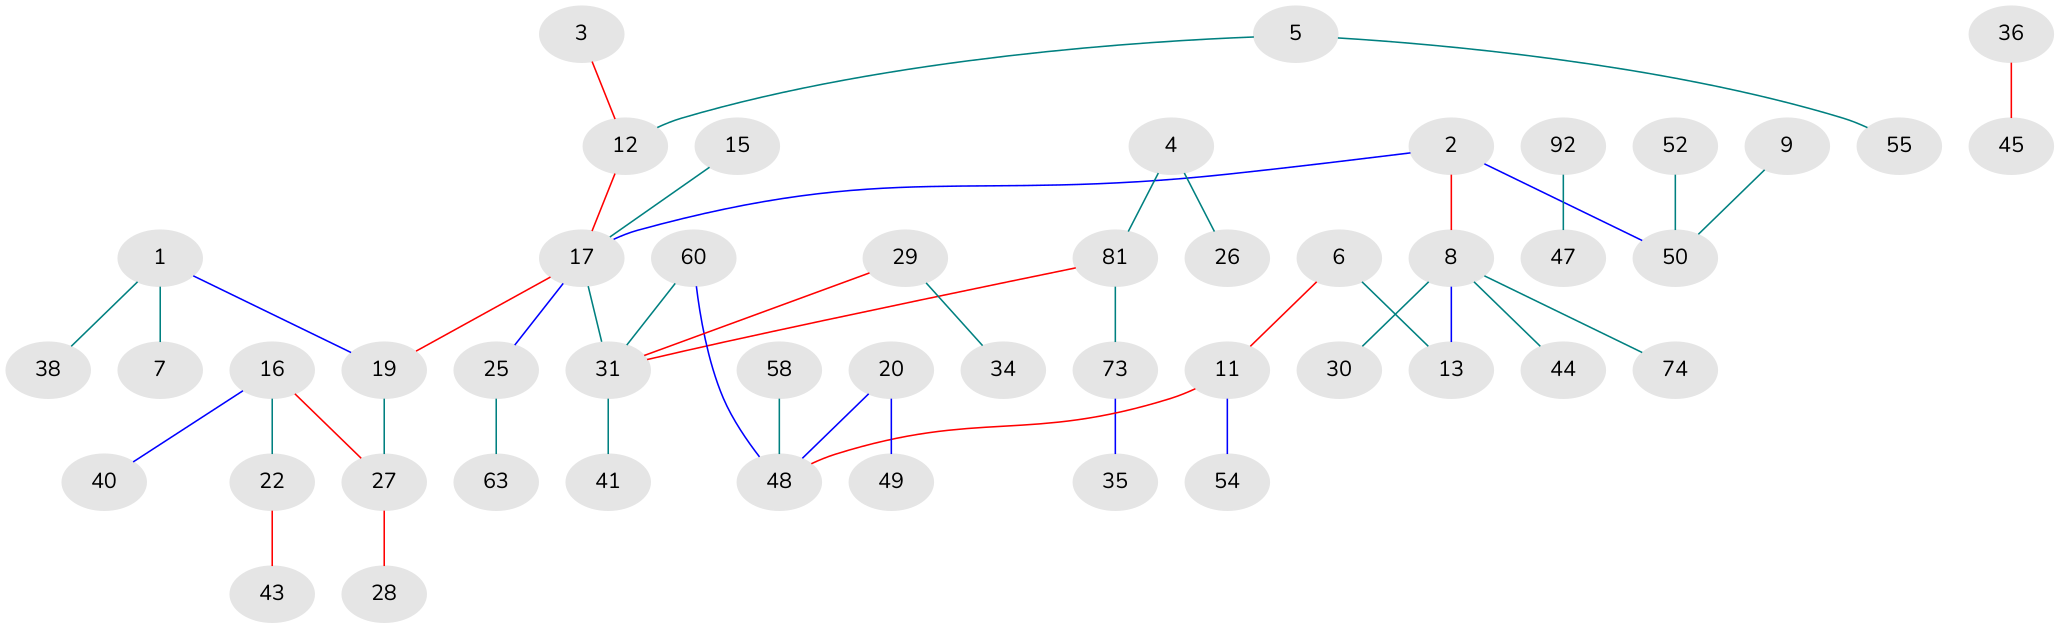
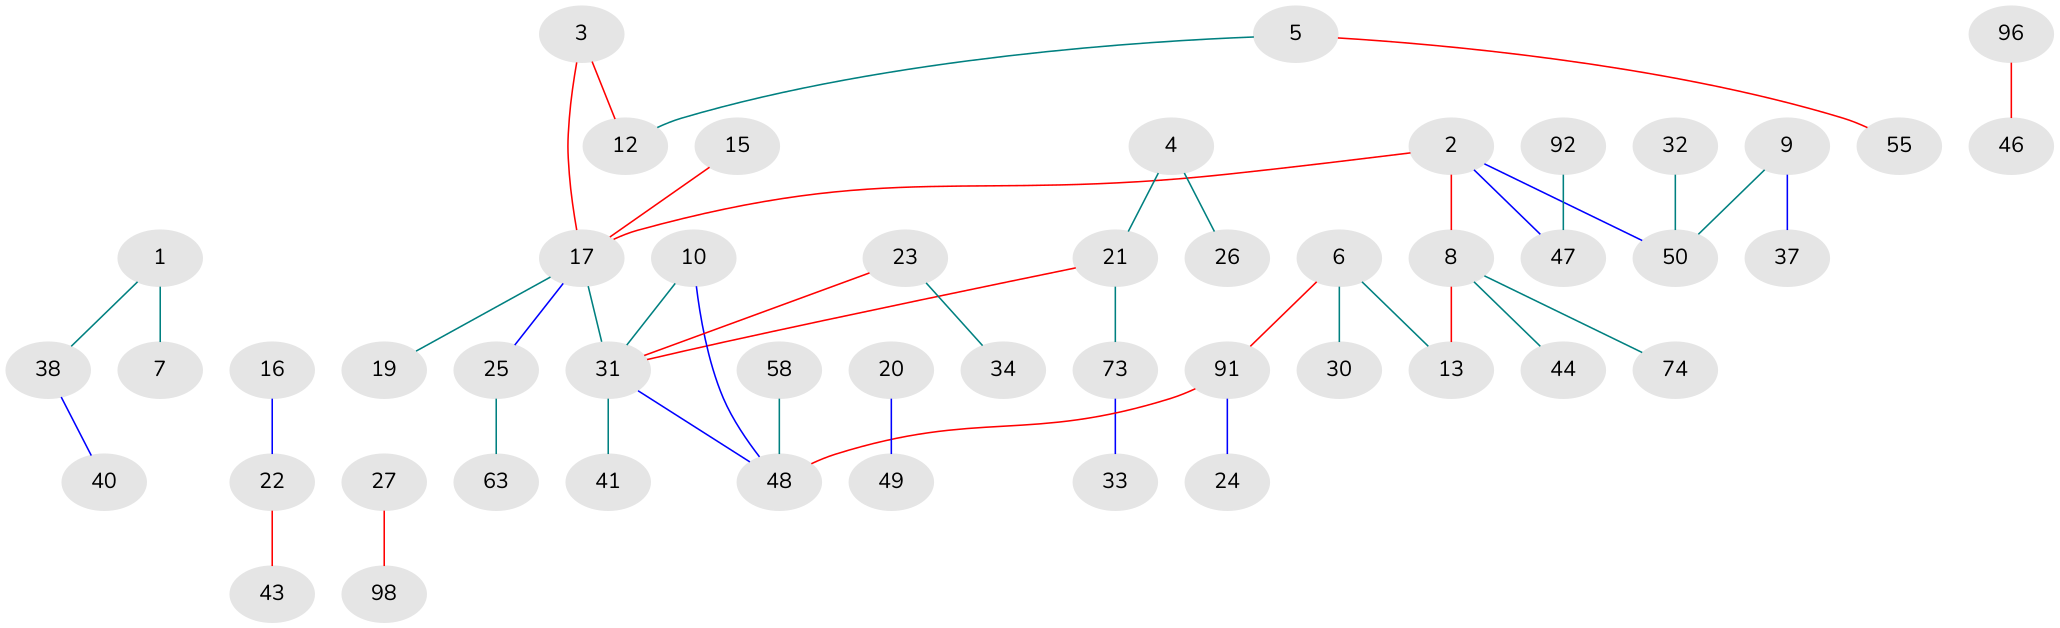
node "36": label "36" -> "96"
edge "5" -- "55": color teal -> red
node "52": label "52" -> "32"
node "45": label "45" -> "46"
edge "2" -- "17": color blue -> red
edge "12" -- "17": now "3" -- "17"
edge "15" -- "17": color teal -> red
edge "2" -- "47": added
node "60": label "60" -> "10"
node "29": label "29" -> "23"
node "81": label "81" -> "21"
node "37": added
edge "8" -- "30": now "6" -- "30"
edge "1" -- "19": removed
edge "17" -- "19": color red -> teal
edge "8" -- "13": color blue -> red
node "11": label "11" -> "91"
edge "16" -- "40": now "38" -- "40"
edge "16" -- "22": color teal -> blue
edge "16" -- "27": removed
edge "19" -- "27": removed
edge "20" -- "48": now "31" -- "48"
node "35": label "35" -> "33"
node "54": label "54" -> "24"
node "28": label "28" -> "98"
